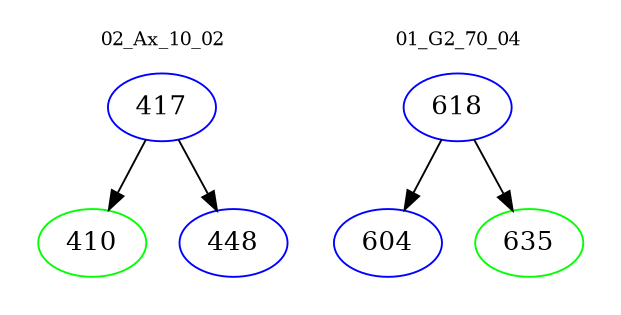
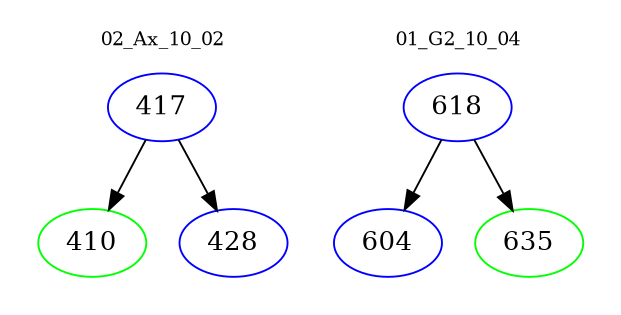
cluster "01_G2_70_04": label "01_G2_70_04" -> "01_G2_10_04"
node "448": label "448" -> "428"
